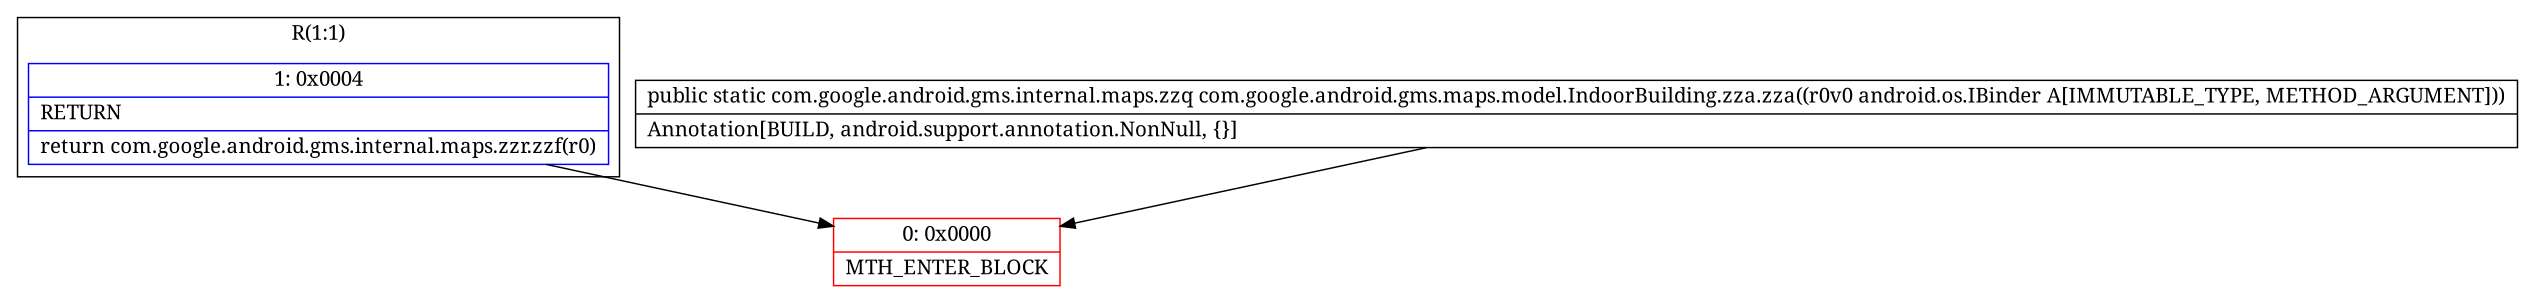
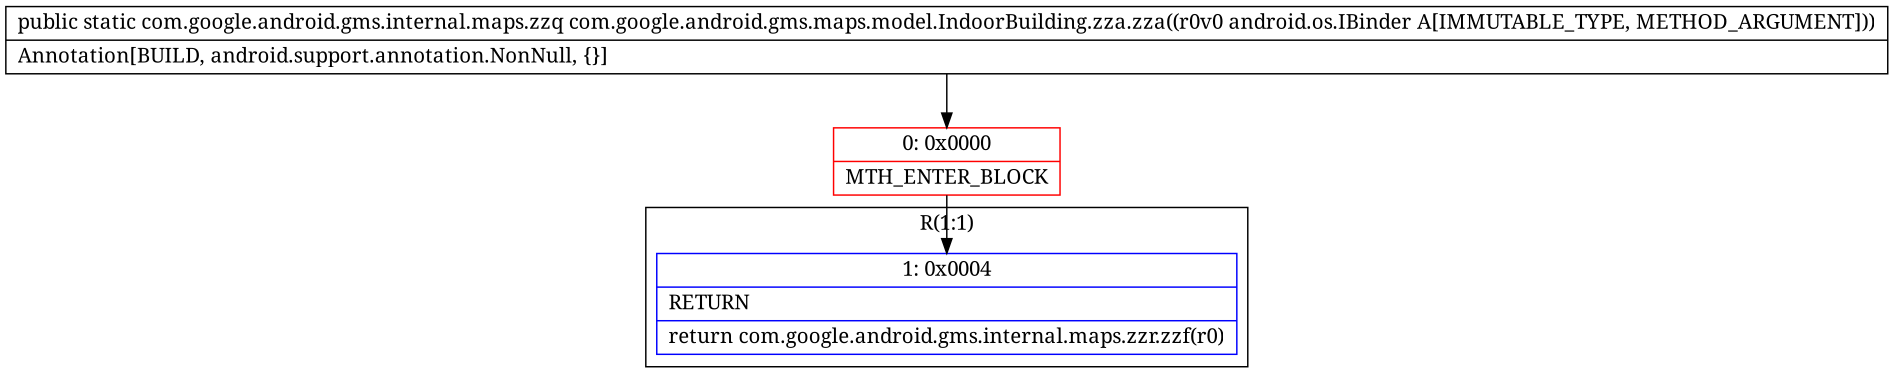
edge "1: 0x0004" -> "0: 0x0000": reversed
